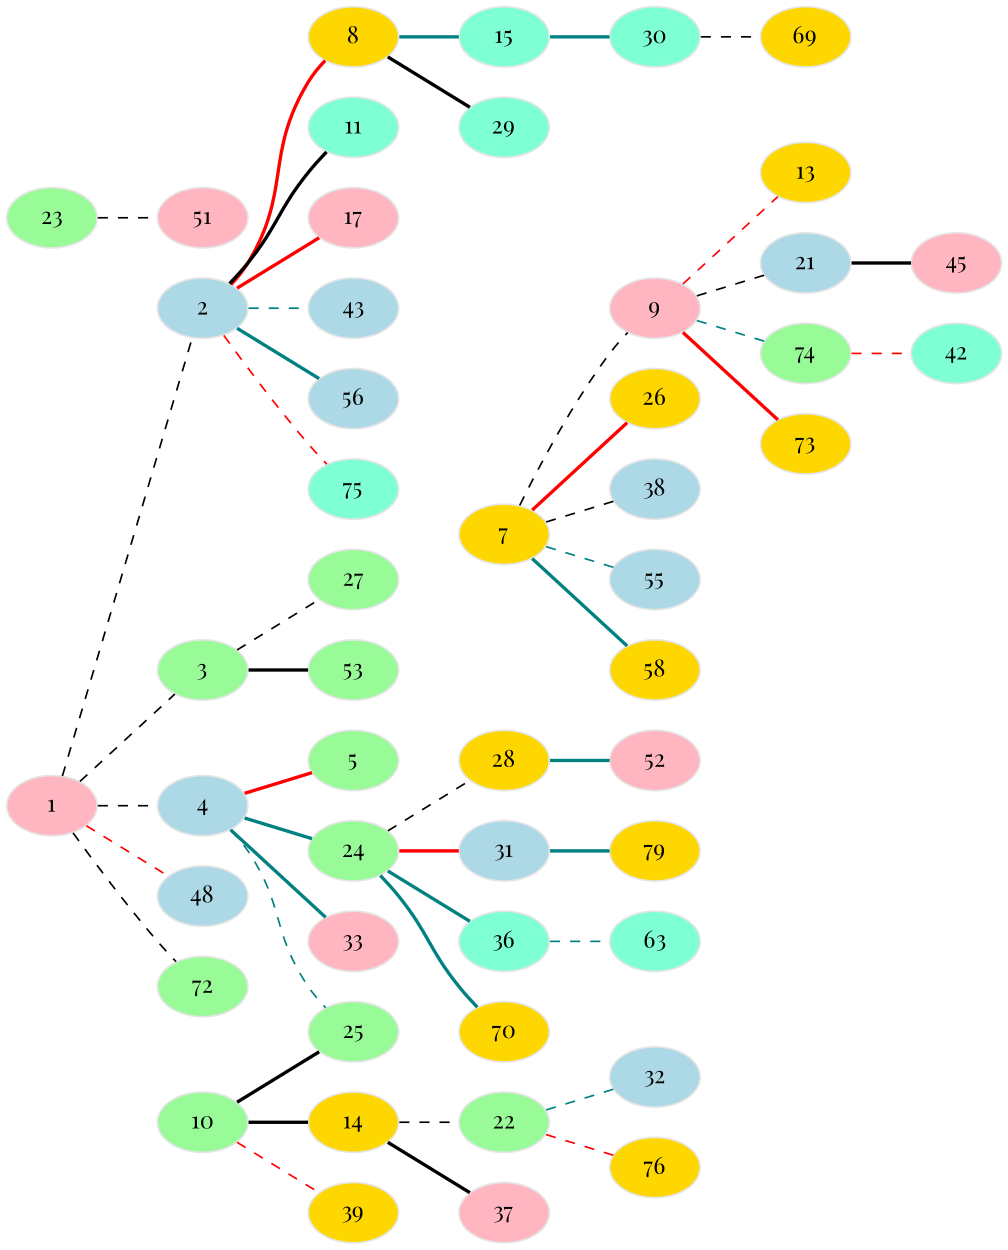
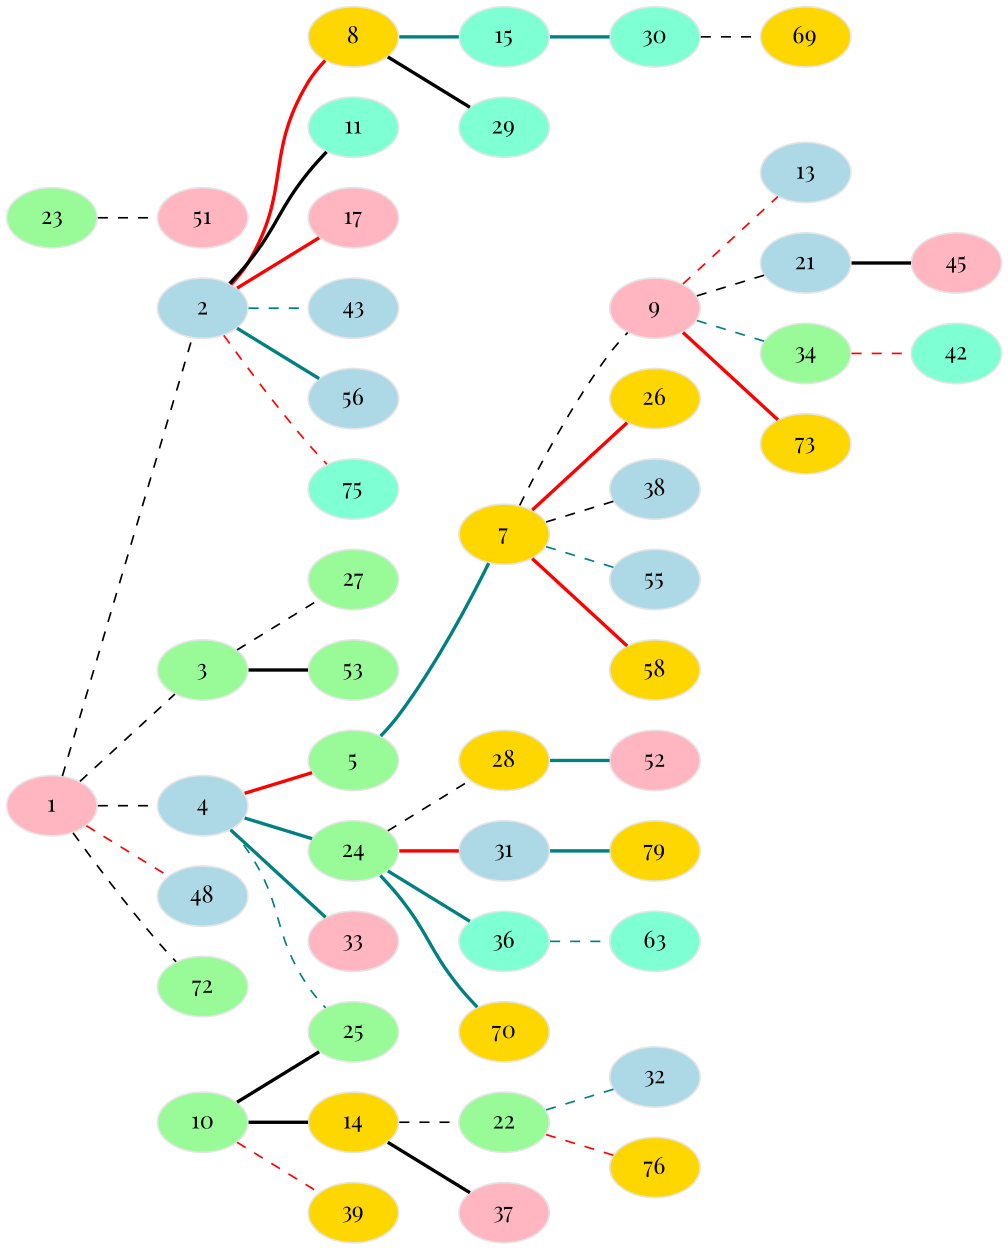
node "13": fillcolor gold -> lightblue
node "74": label "74" -> "34"
edge "7" -- "58": color teal -> red
edge "7" -- "5": added
